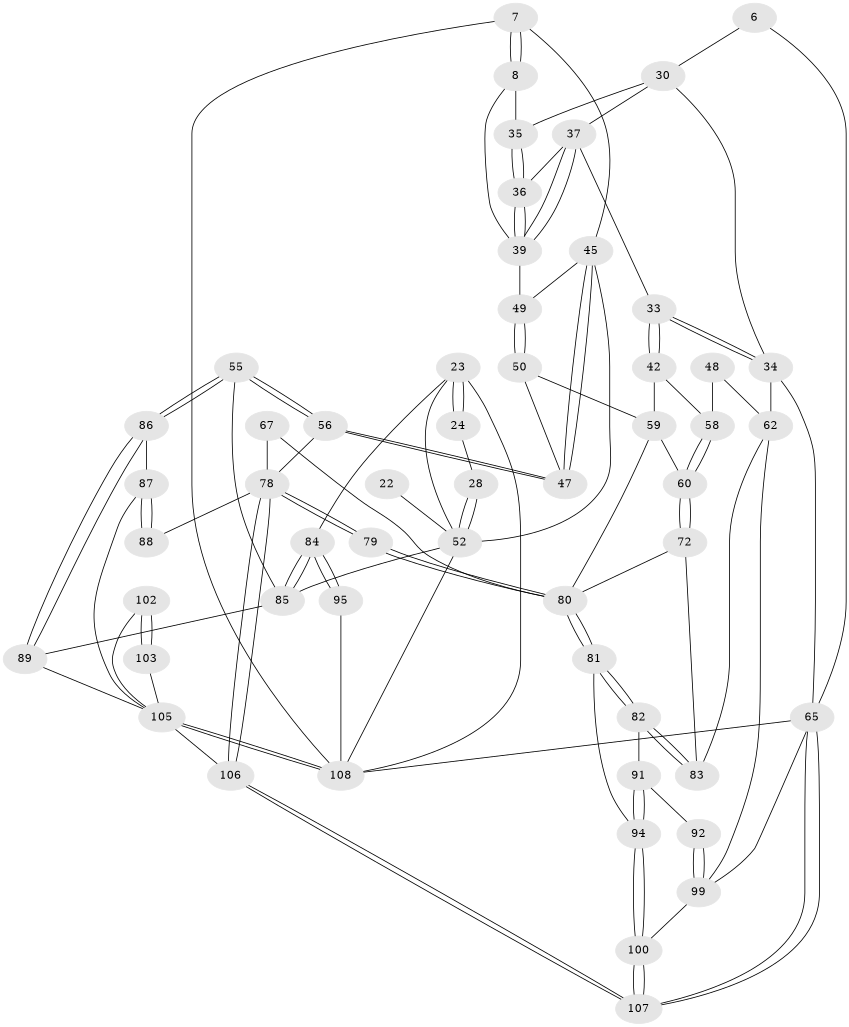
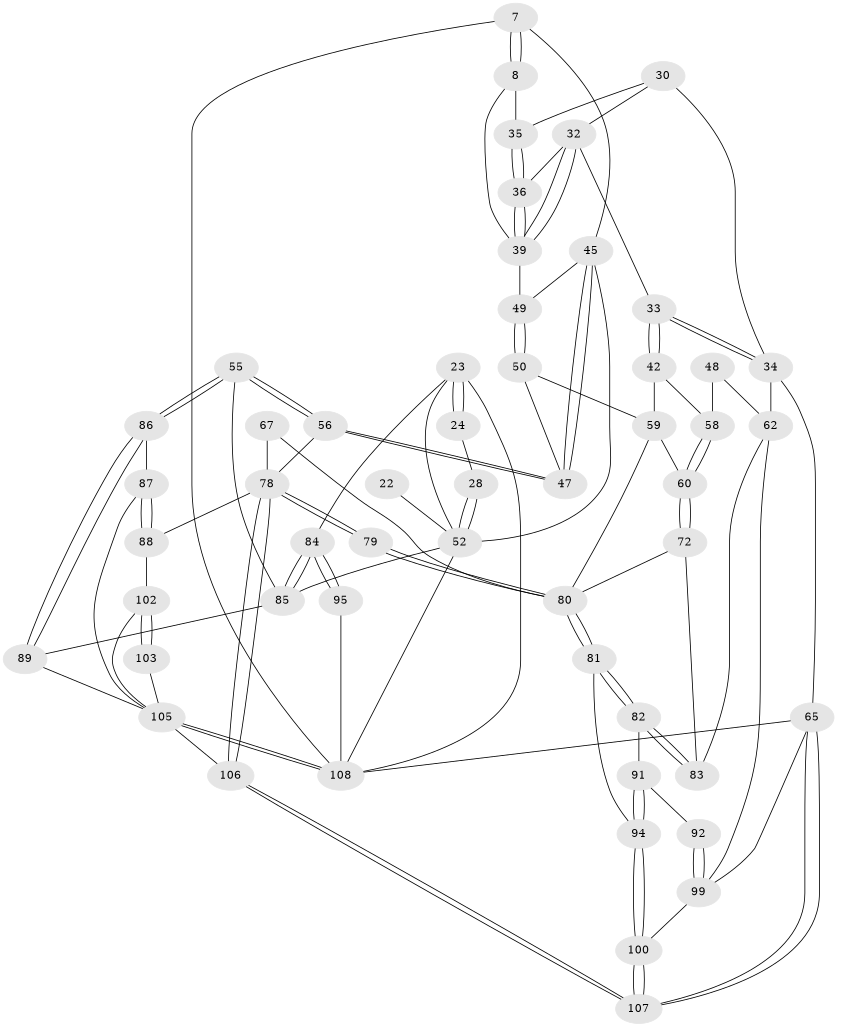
node "6": removed
node "37": label "37" -> "32"
edge "88" -- "102": added
